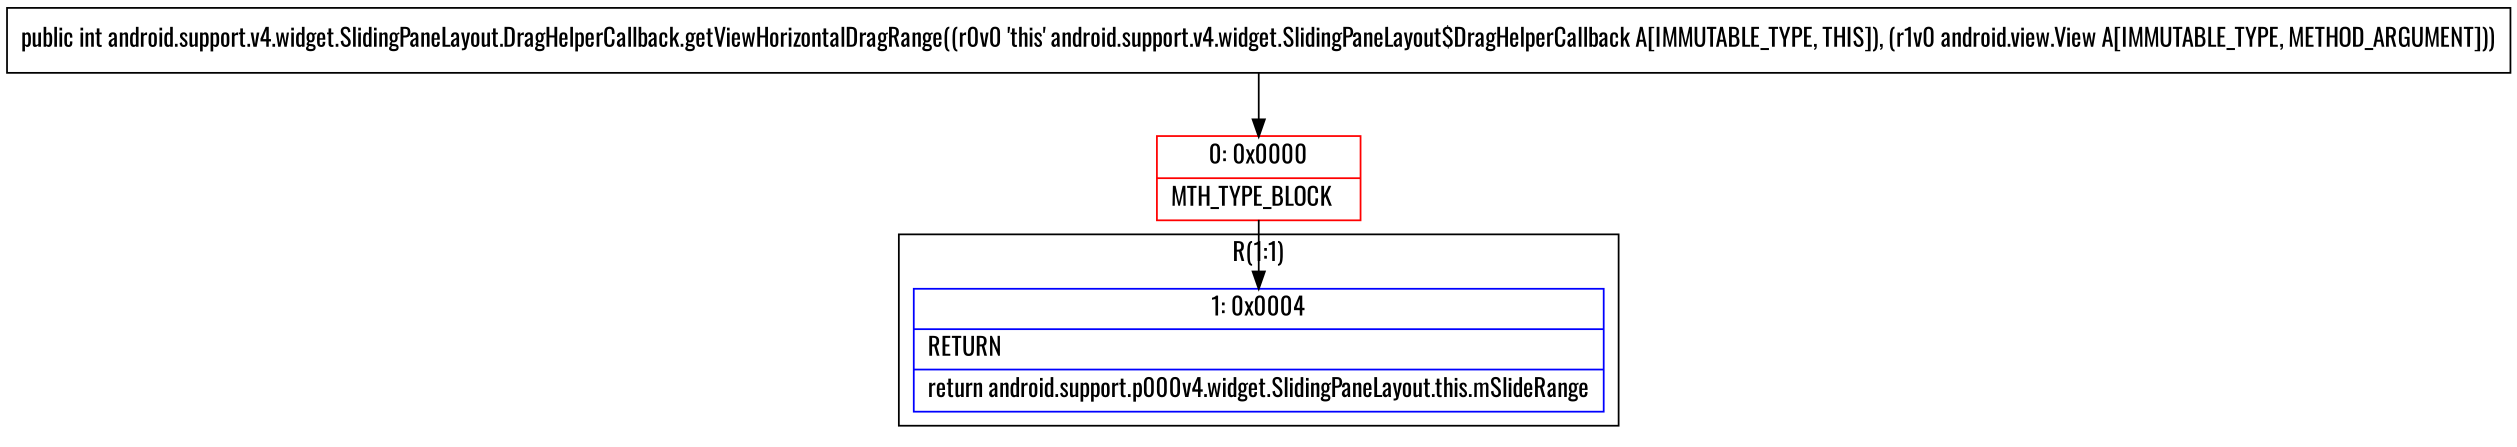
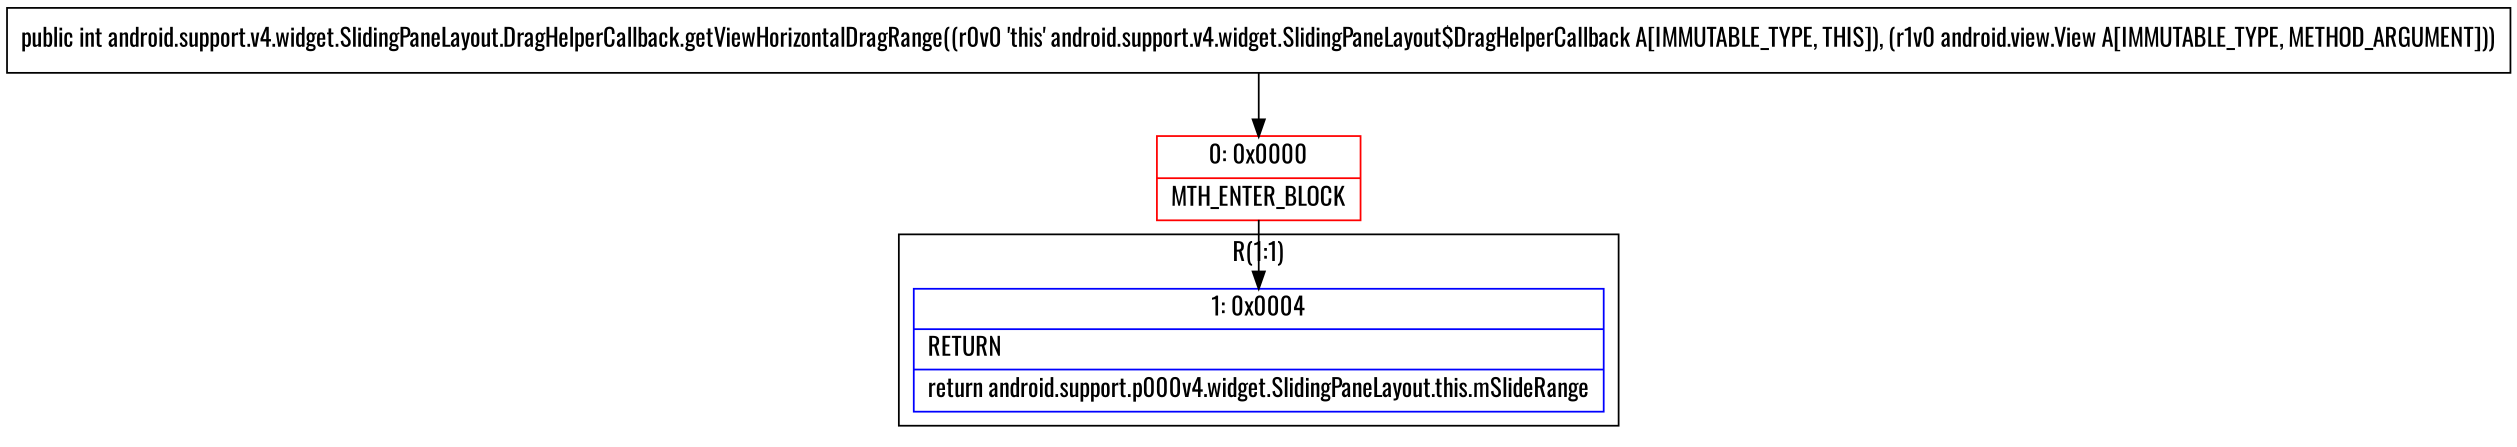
node "0: 0x0000": text "MTH_TYPE_BLOCK" -> "MTH_ENTER_BLOCK"
